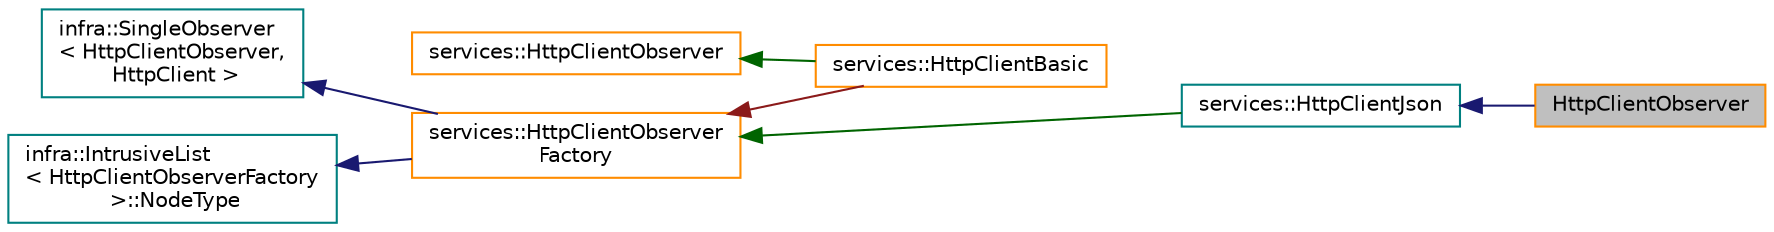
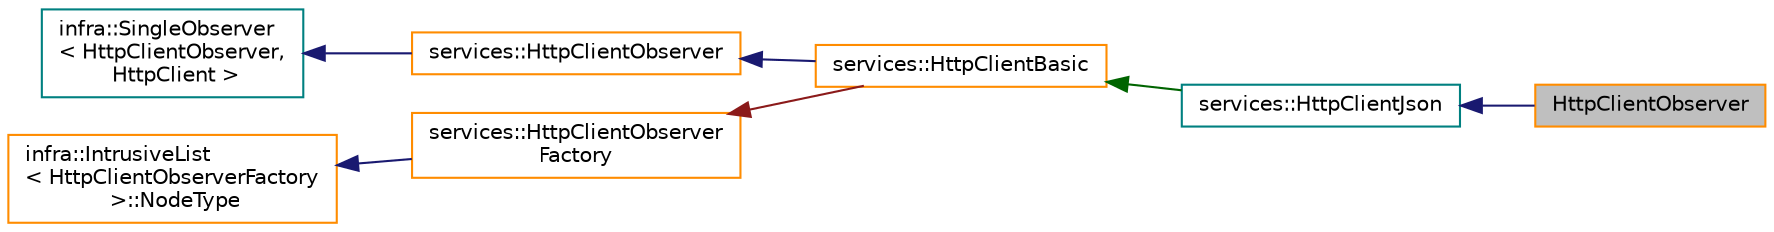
edge "services::HttpClientBasic" -> "services::HttpClientObserver": color darkgreen -> midnightblue
edge "services::HttpClientObserver Factory" -> "infra::SingleObserver < HttpClientObserver, HttpClient >": now "services::HttpClientObserver" -> "infra::SingleObserver < HttpClientObserver, HttpClient >"
edge "services::HttpClientJson" -> "services::HttpClientObserver Factory": now "services::HttpClientJson" -> "services::HttpClientBasic"
node "infra::IntrusiveList < HttpClientObserverFactory >::NodeType": color teal -> darkorange
